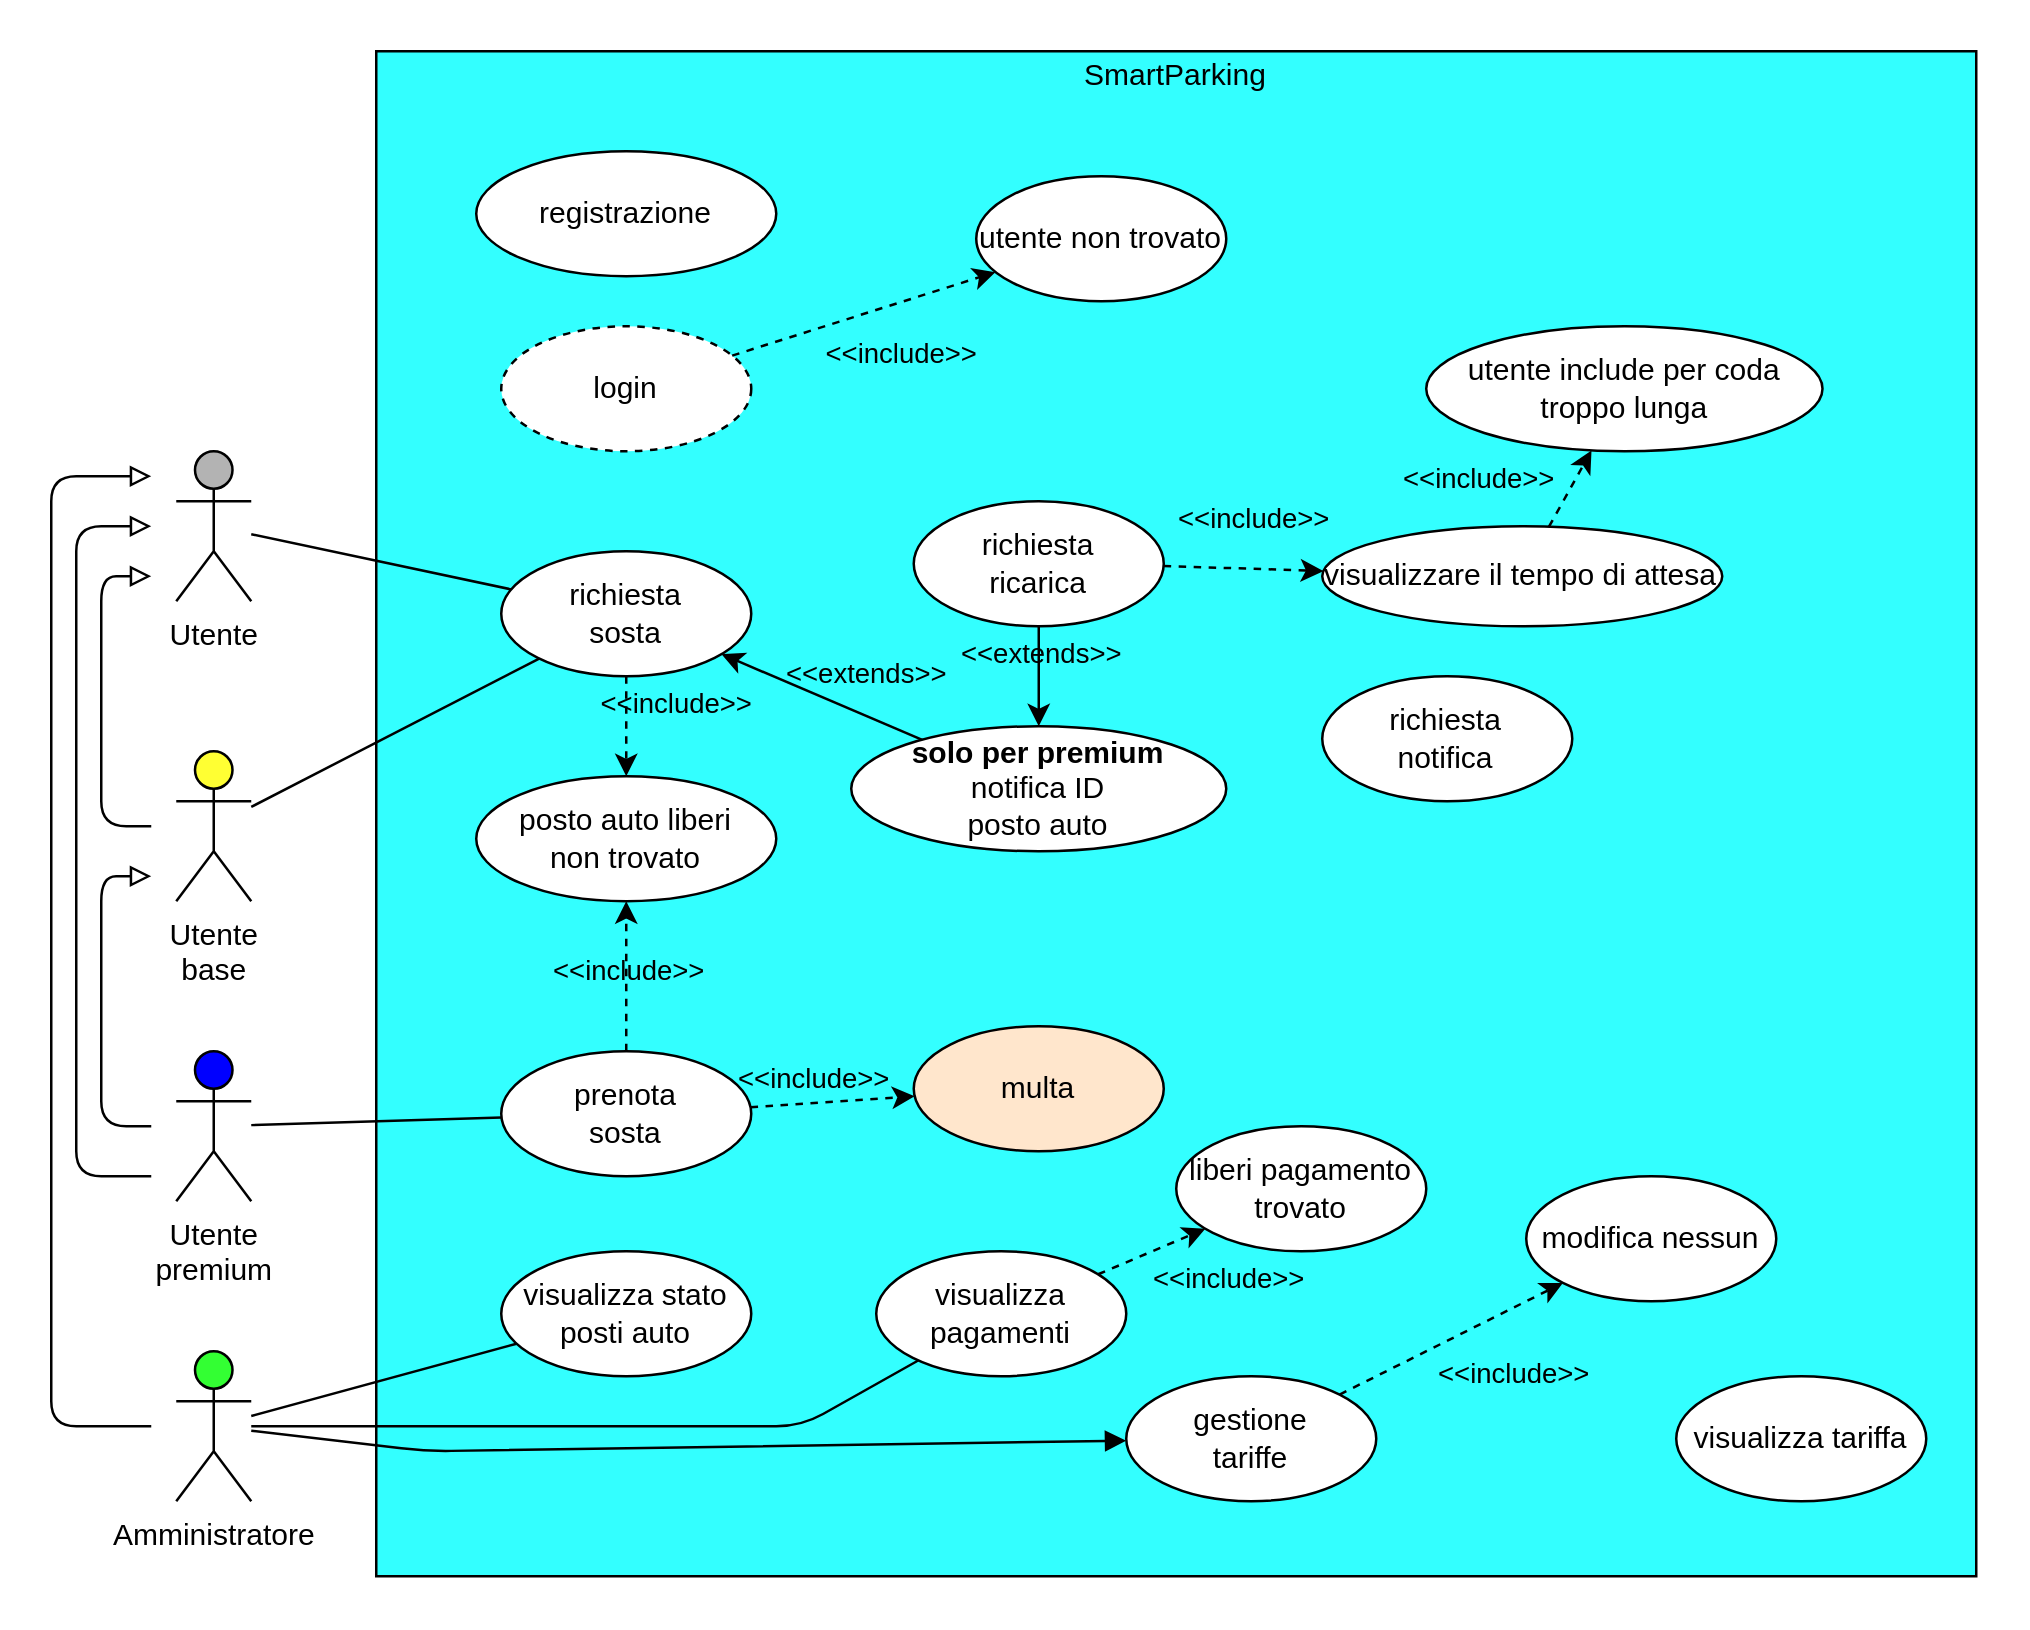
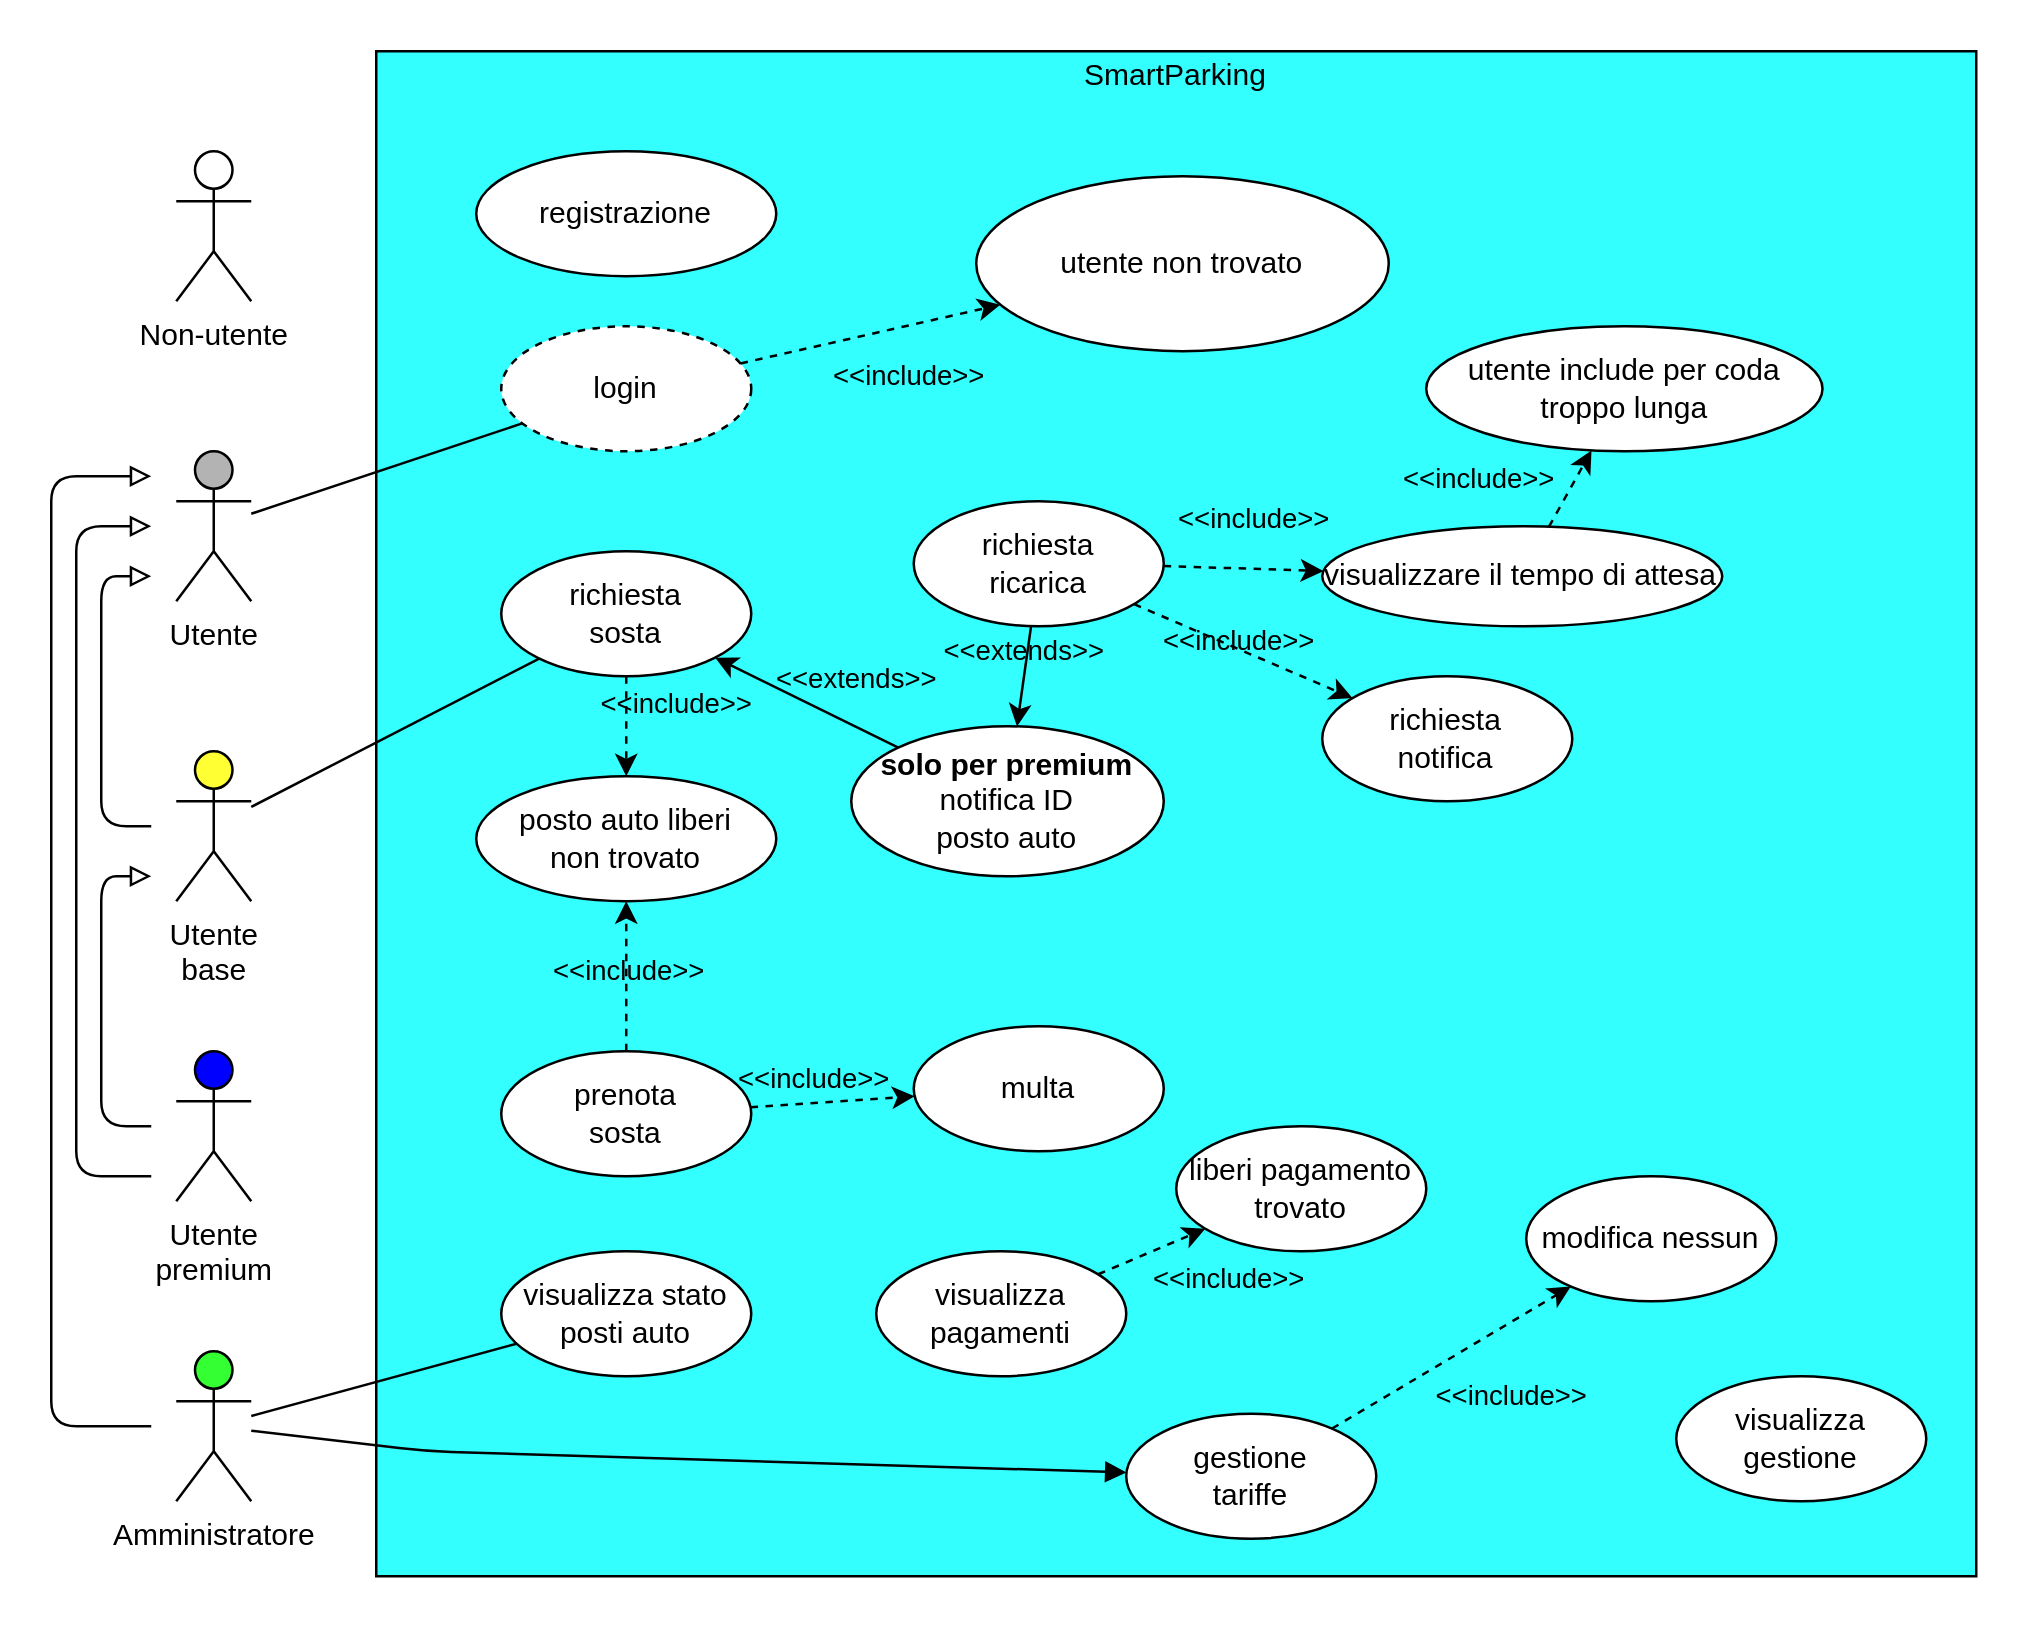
node "Non-utente": added
node "utente non trovato": size 250x125 -> 413x175
edge "Utente" -- "richiesta sosta": now "Utente" -- "login"
edge "richiesta ricarica" -> "richiesta notifica": added, label "<<include>>"
node "solo per premium notifica ID posto auto": size 375x125 -> 313x150
node "multa": fillcolor #ffe6cc -> #ffffff
edge "prenota sosta" -- "Utente premium": removed
edge "visualizza pagamenti" -- "Amministratore": removed
node "gestione tariffe": moved (1251, 1439) -> (1251, 1476)
node "visualizza tariffa": label "visualizza tariffa" -> "visualizza gestione"
